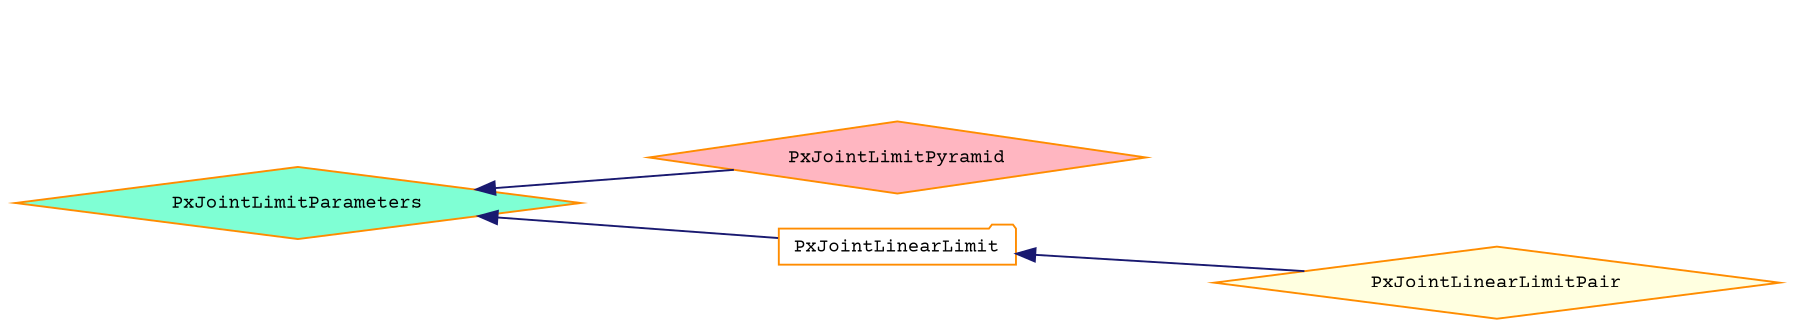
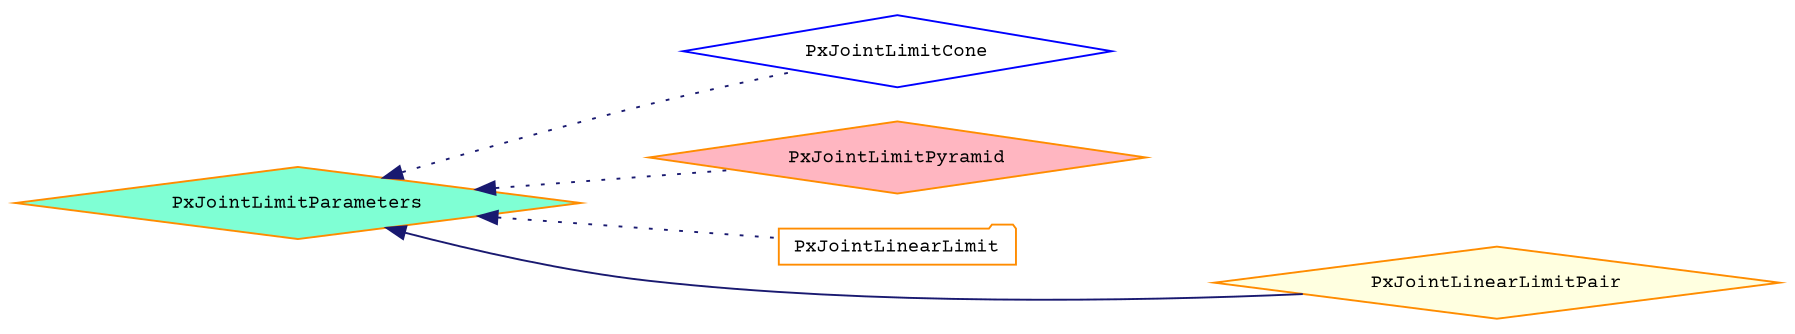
node "PxJointLimitCone": added
edge "PxJointLimitPyramid" -> "PxJointLimitParameters": style solid -> dotted
edge "PxJointLinearLimit" -> "PxJointLimitParameters": style solid -> dotted
edge "PxJointLinearLimitPair" -> "PxJointLinearLimit": now "PxJointLinearLimitPair" -> "PxJointLimitParameters"
